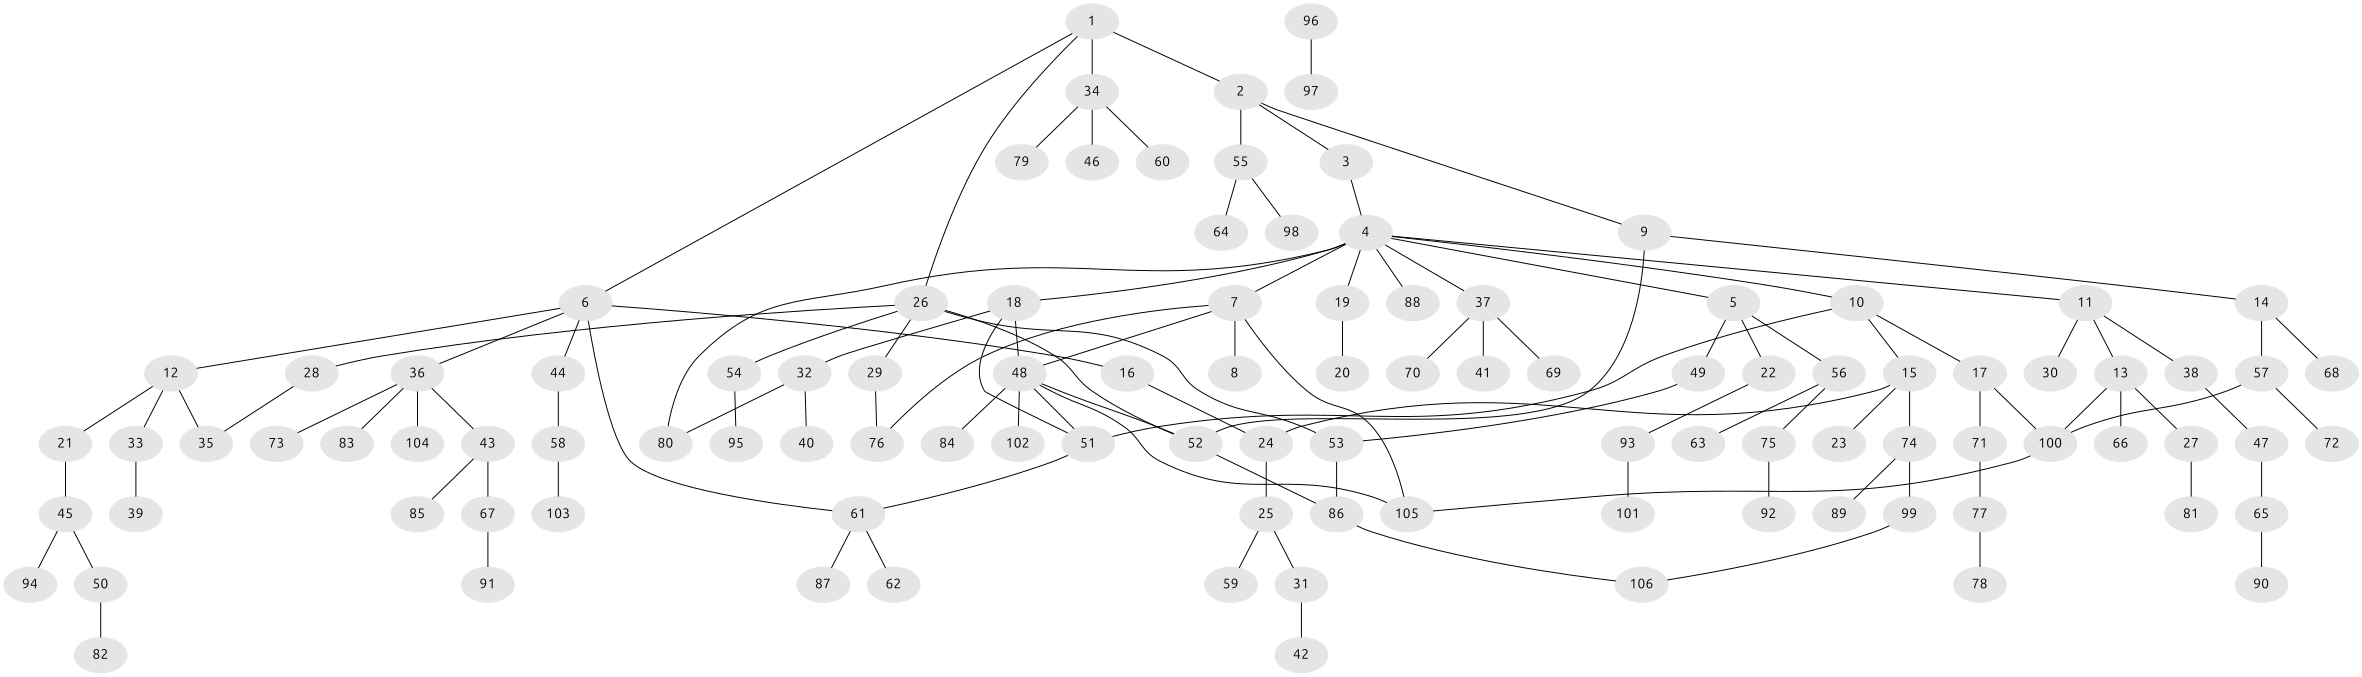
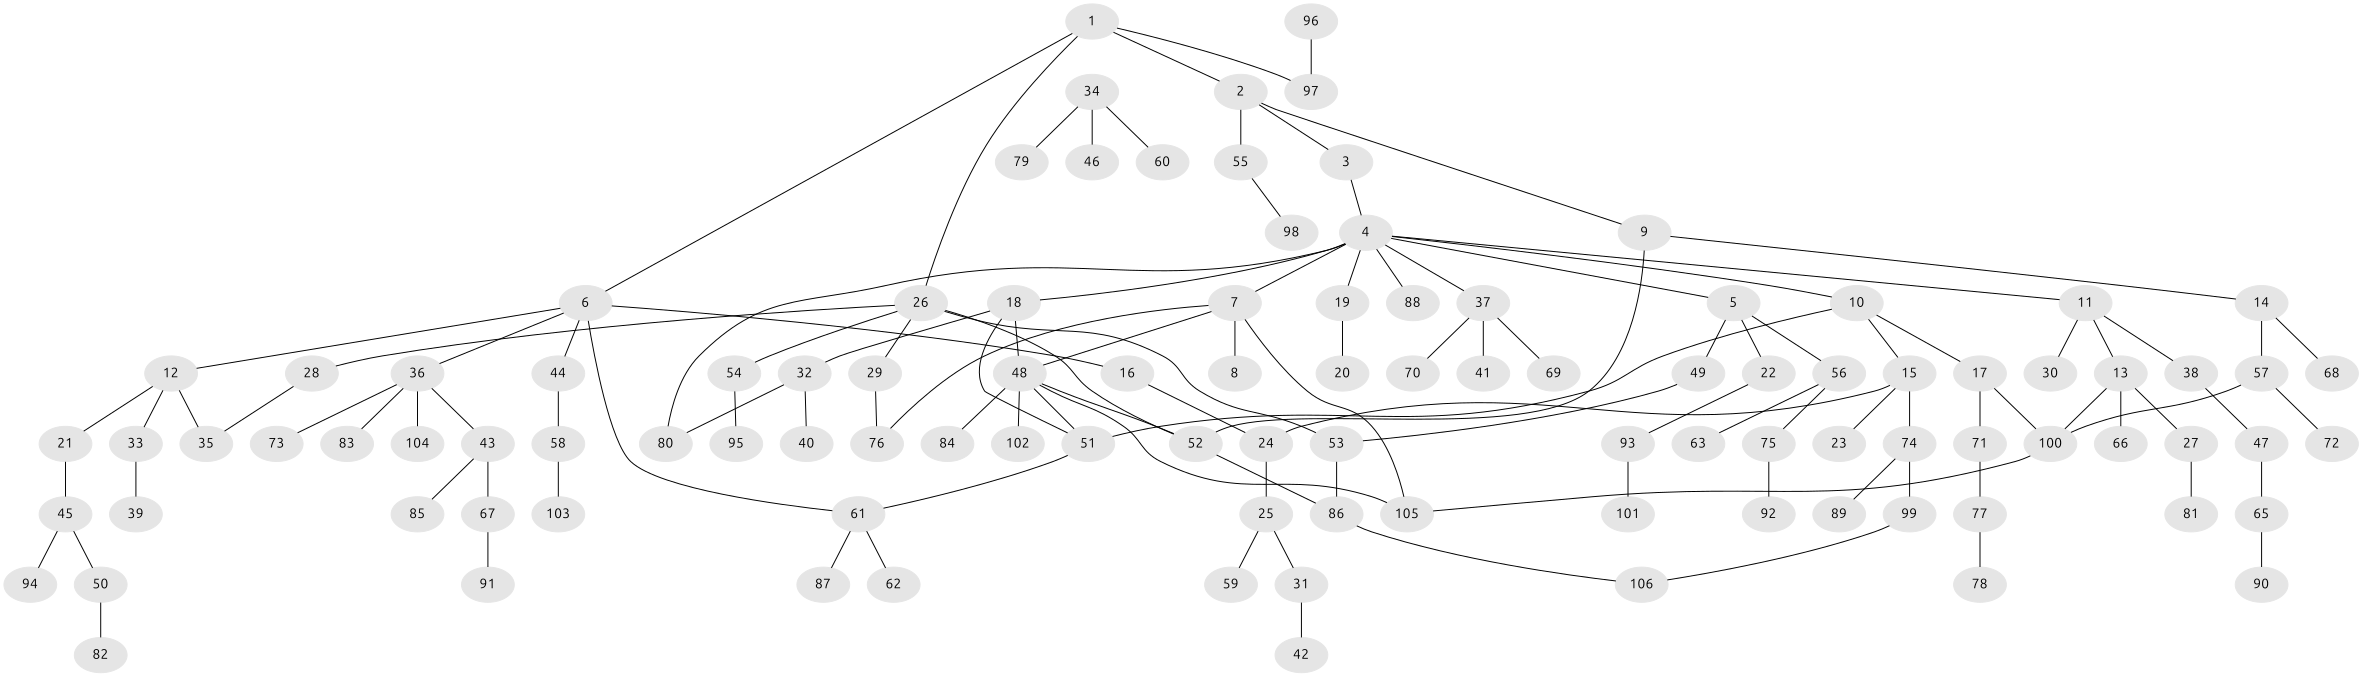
edge "1" -- "34": now "1" -- "97"
node "64": removed
